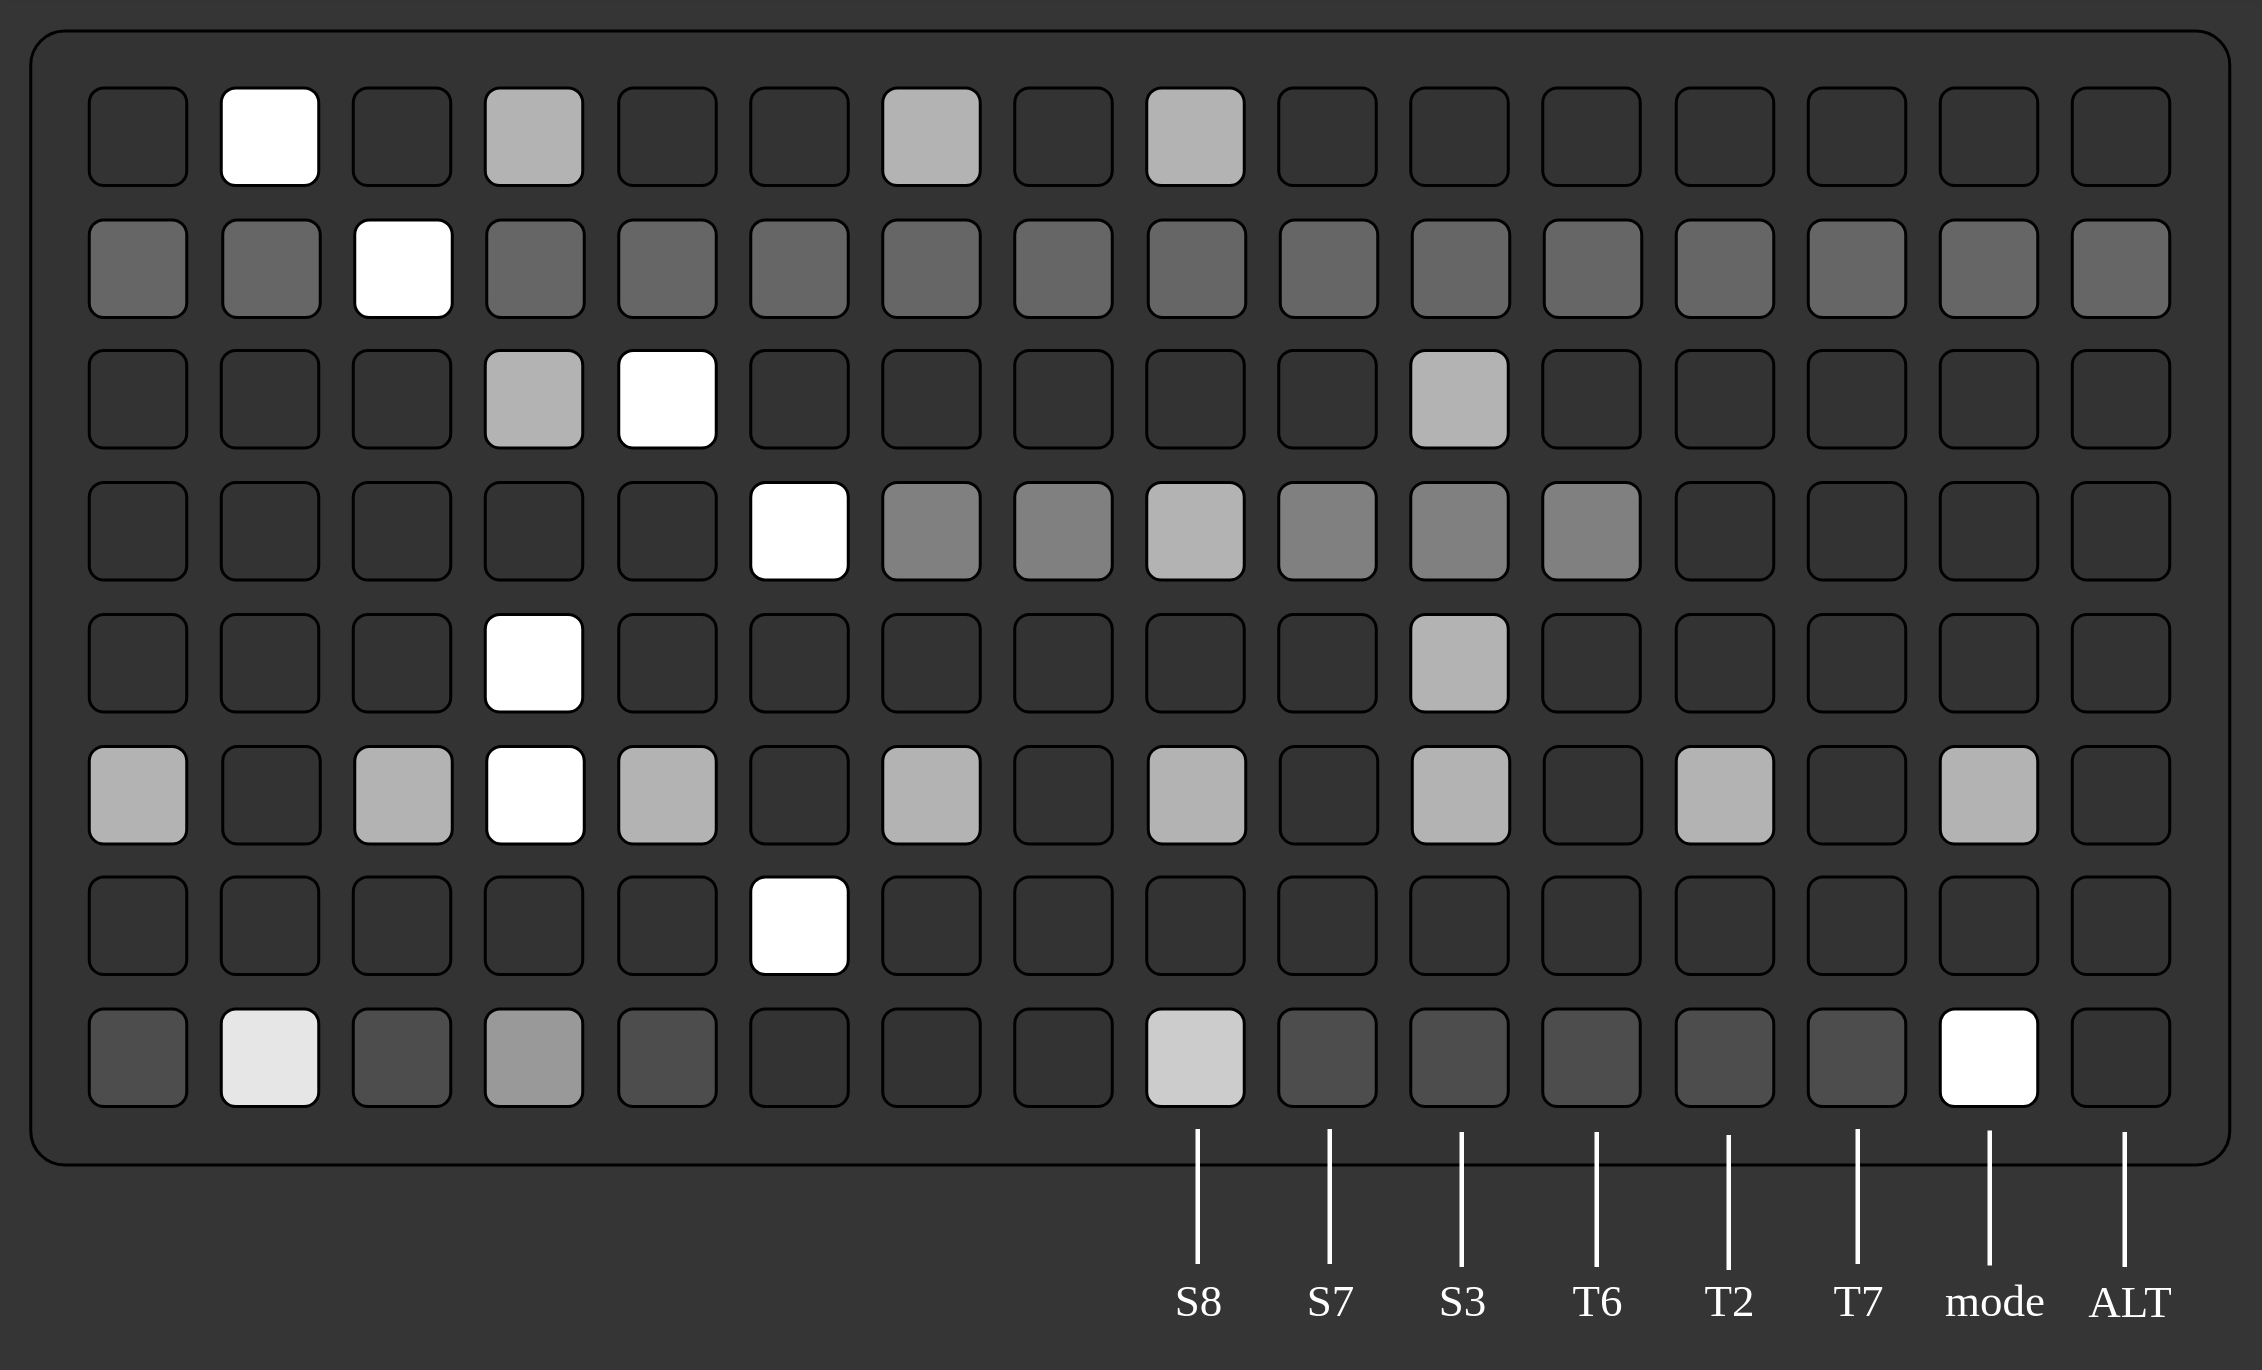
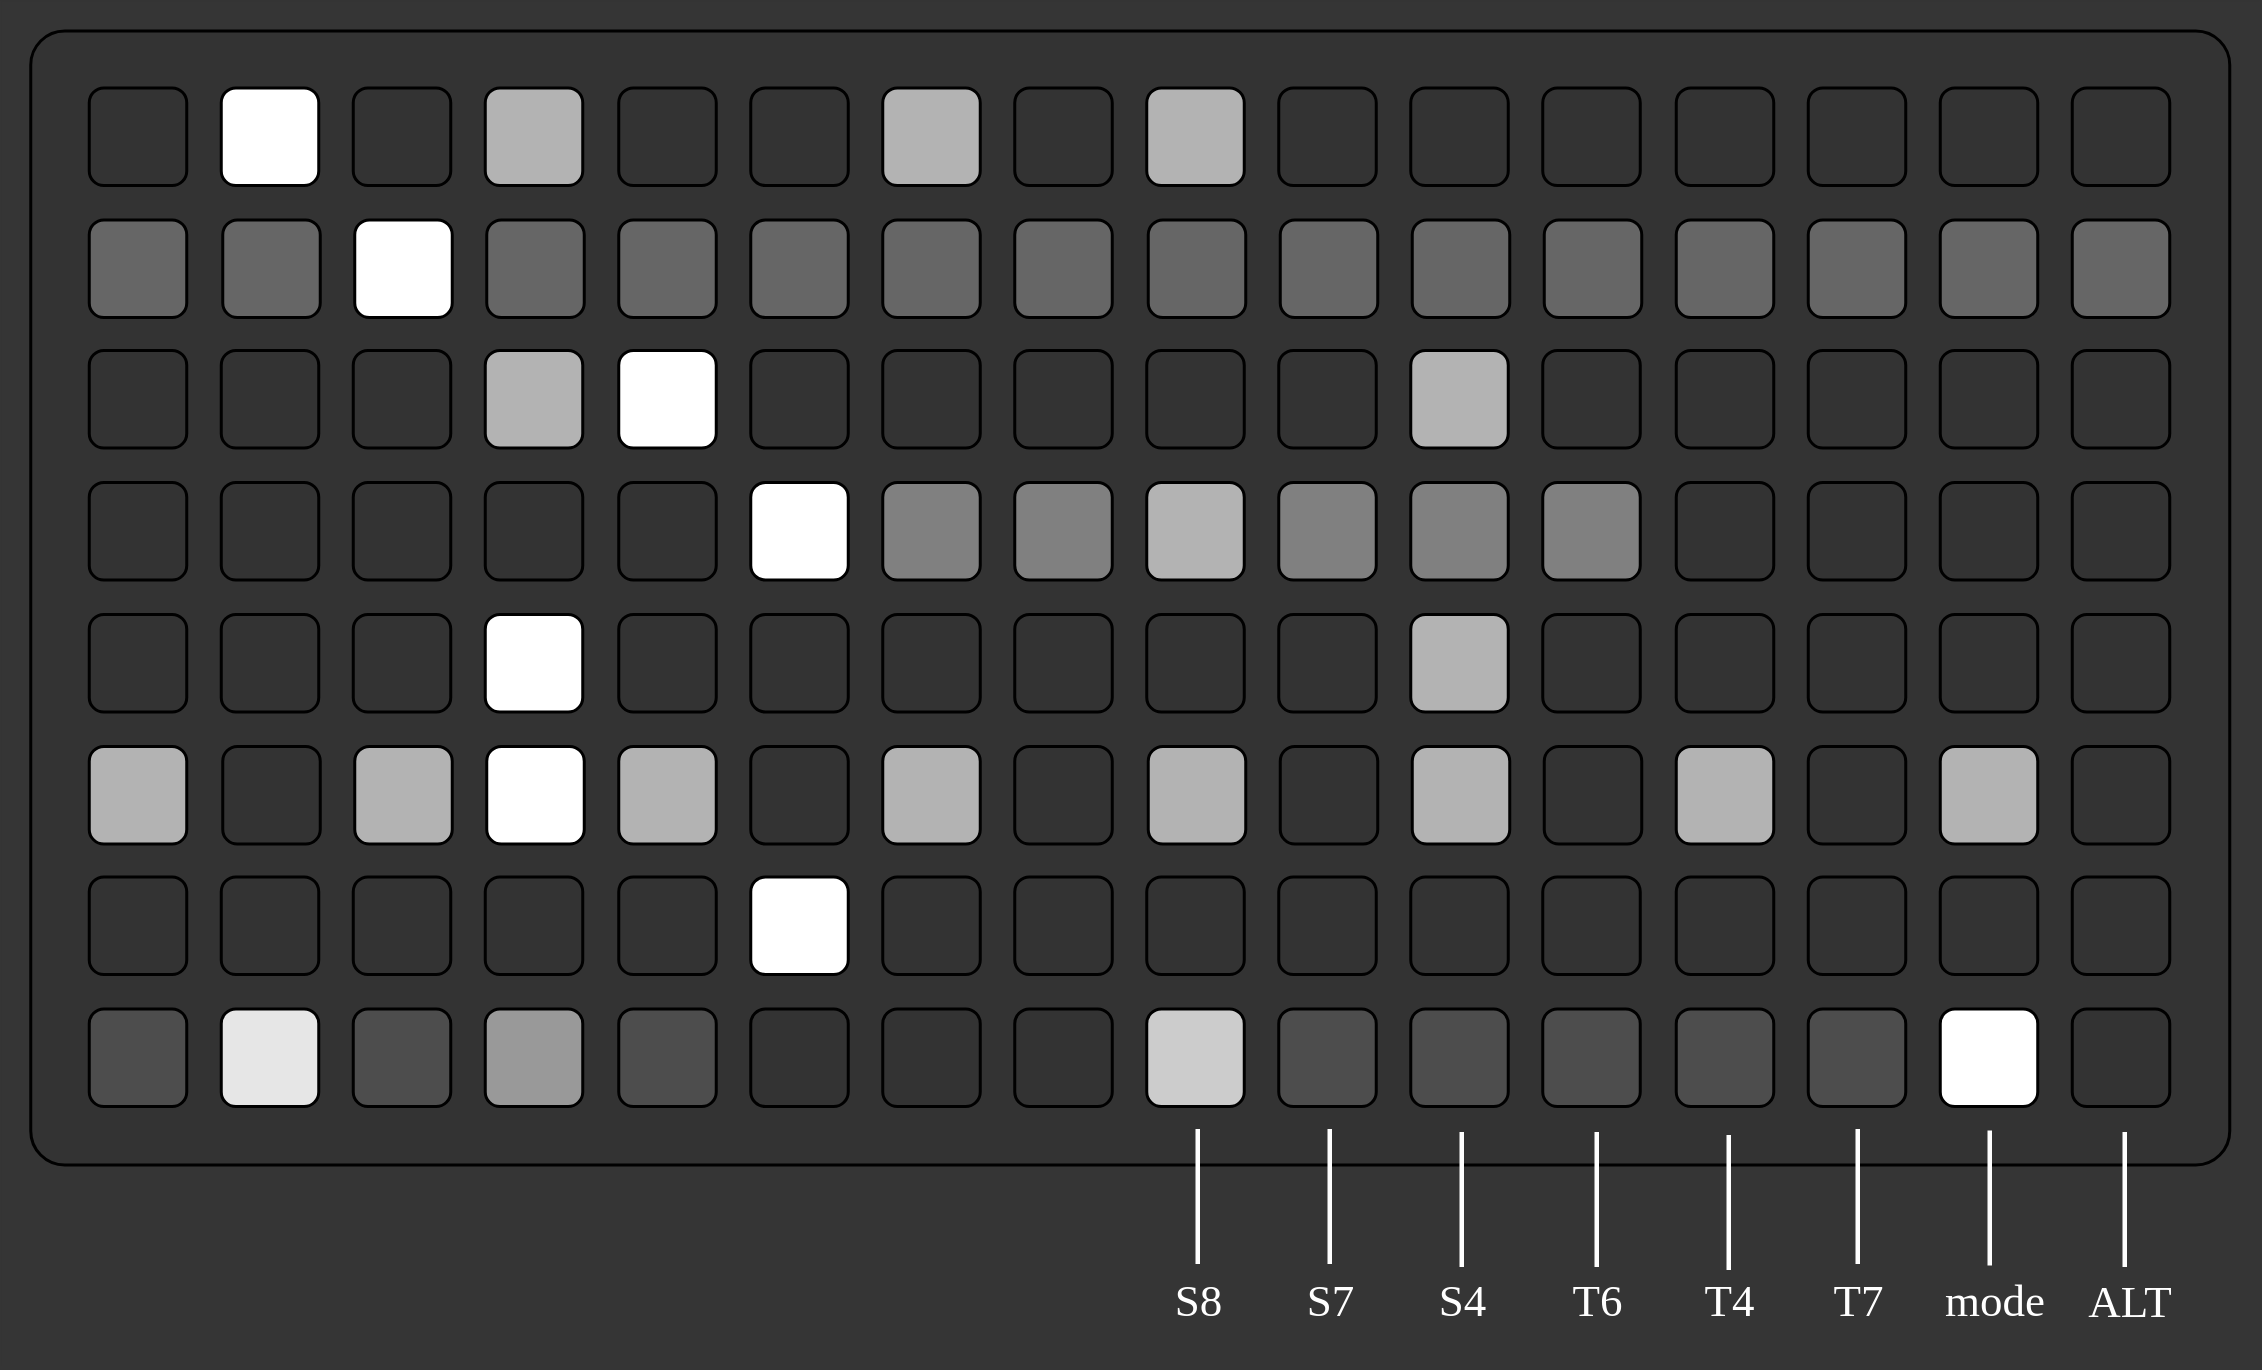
node "S3": label "S3" -> "S4"
node "T2": label "T2" -> "T4"
